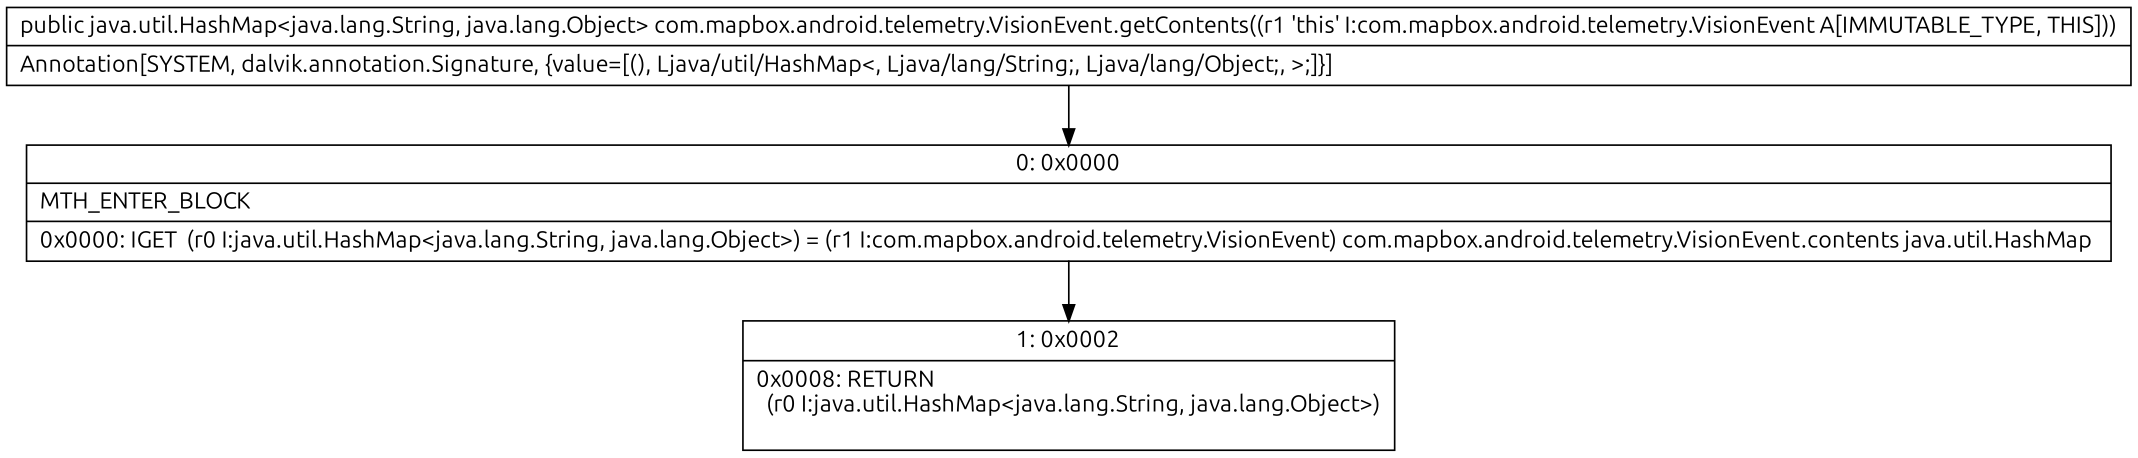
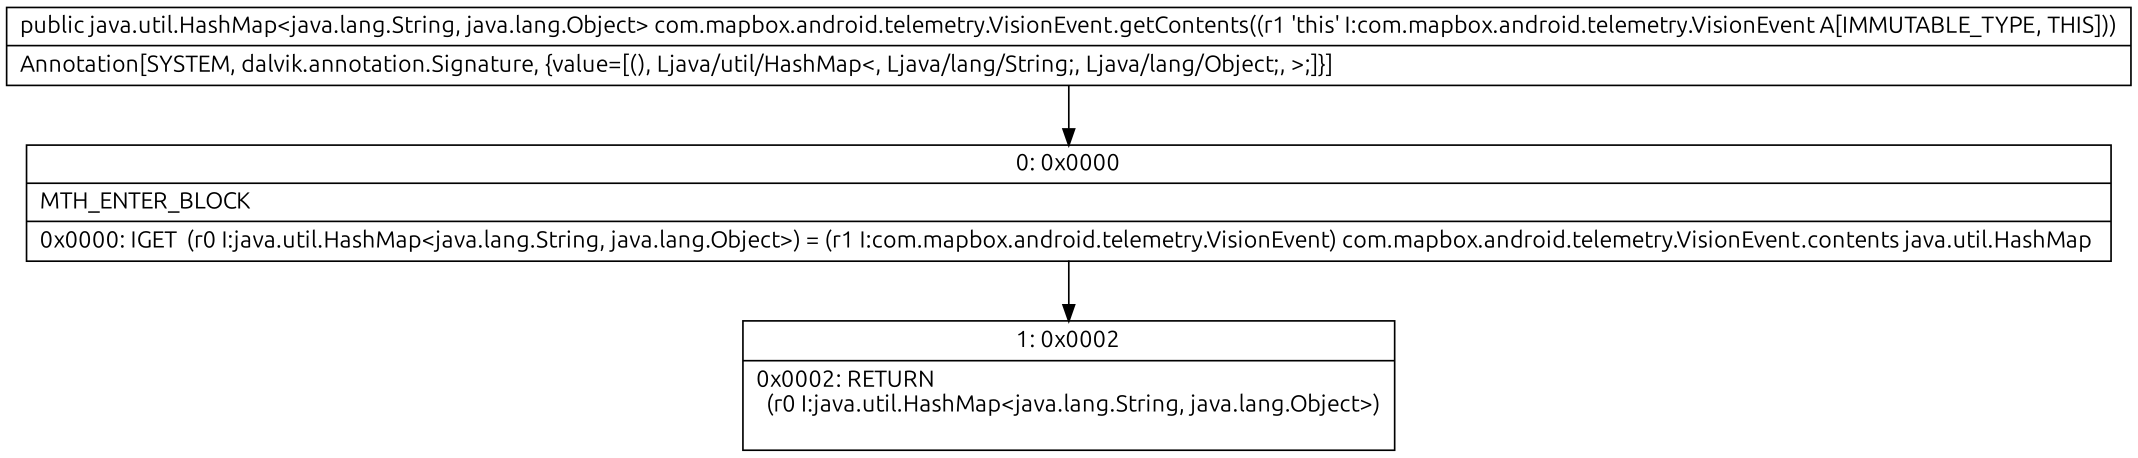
node "1: 0x0002": text "0x0008: RETURN" -> "0x0002: RETURN"
